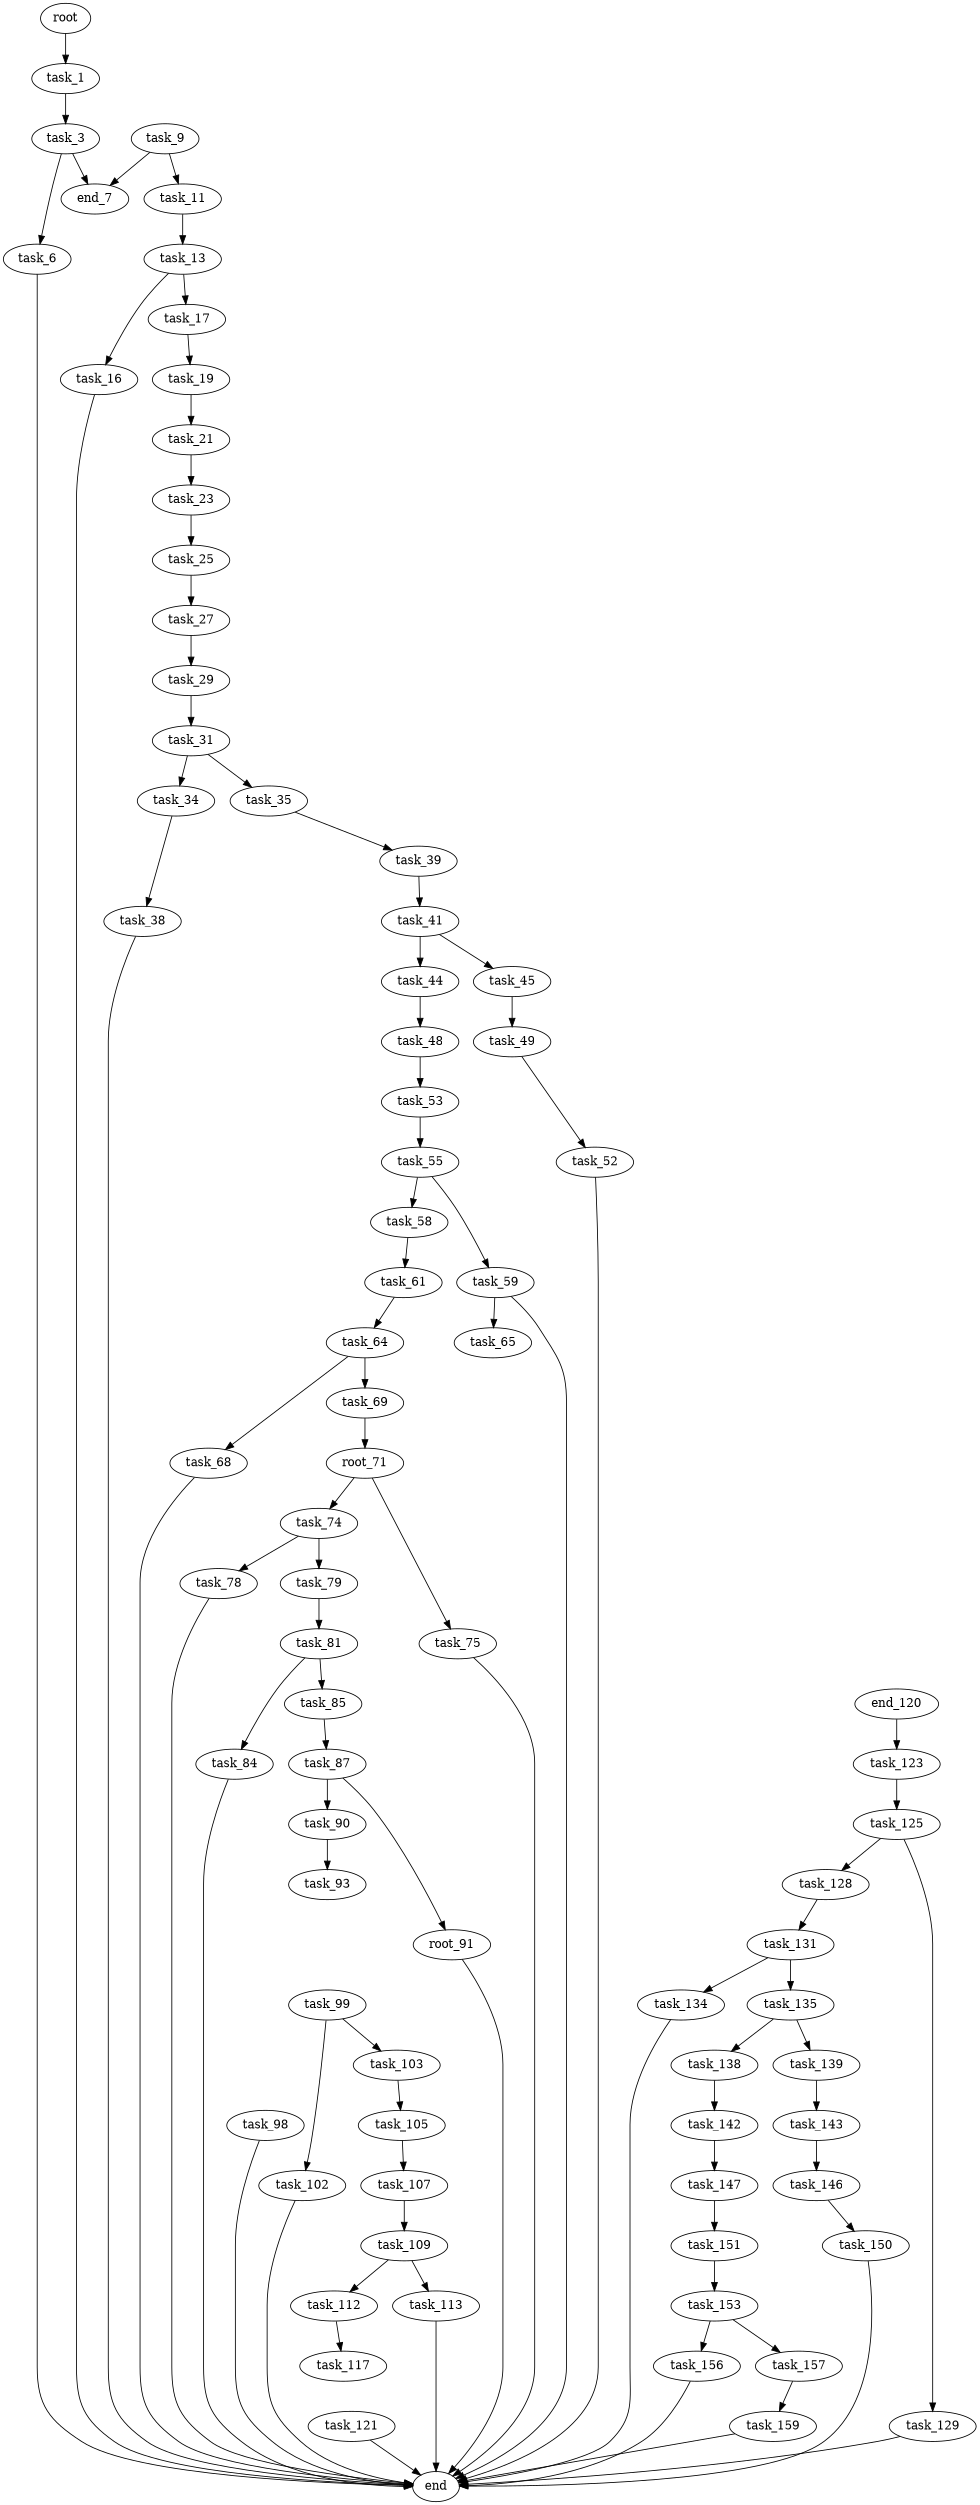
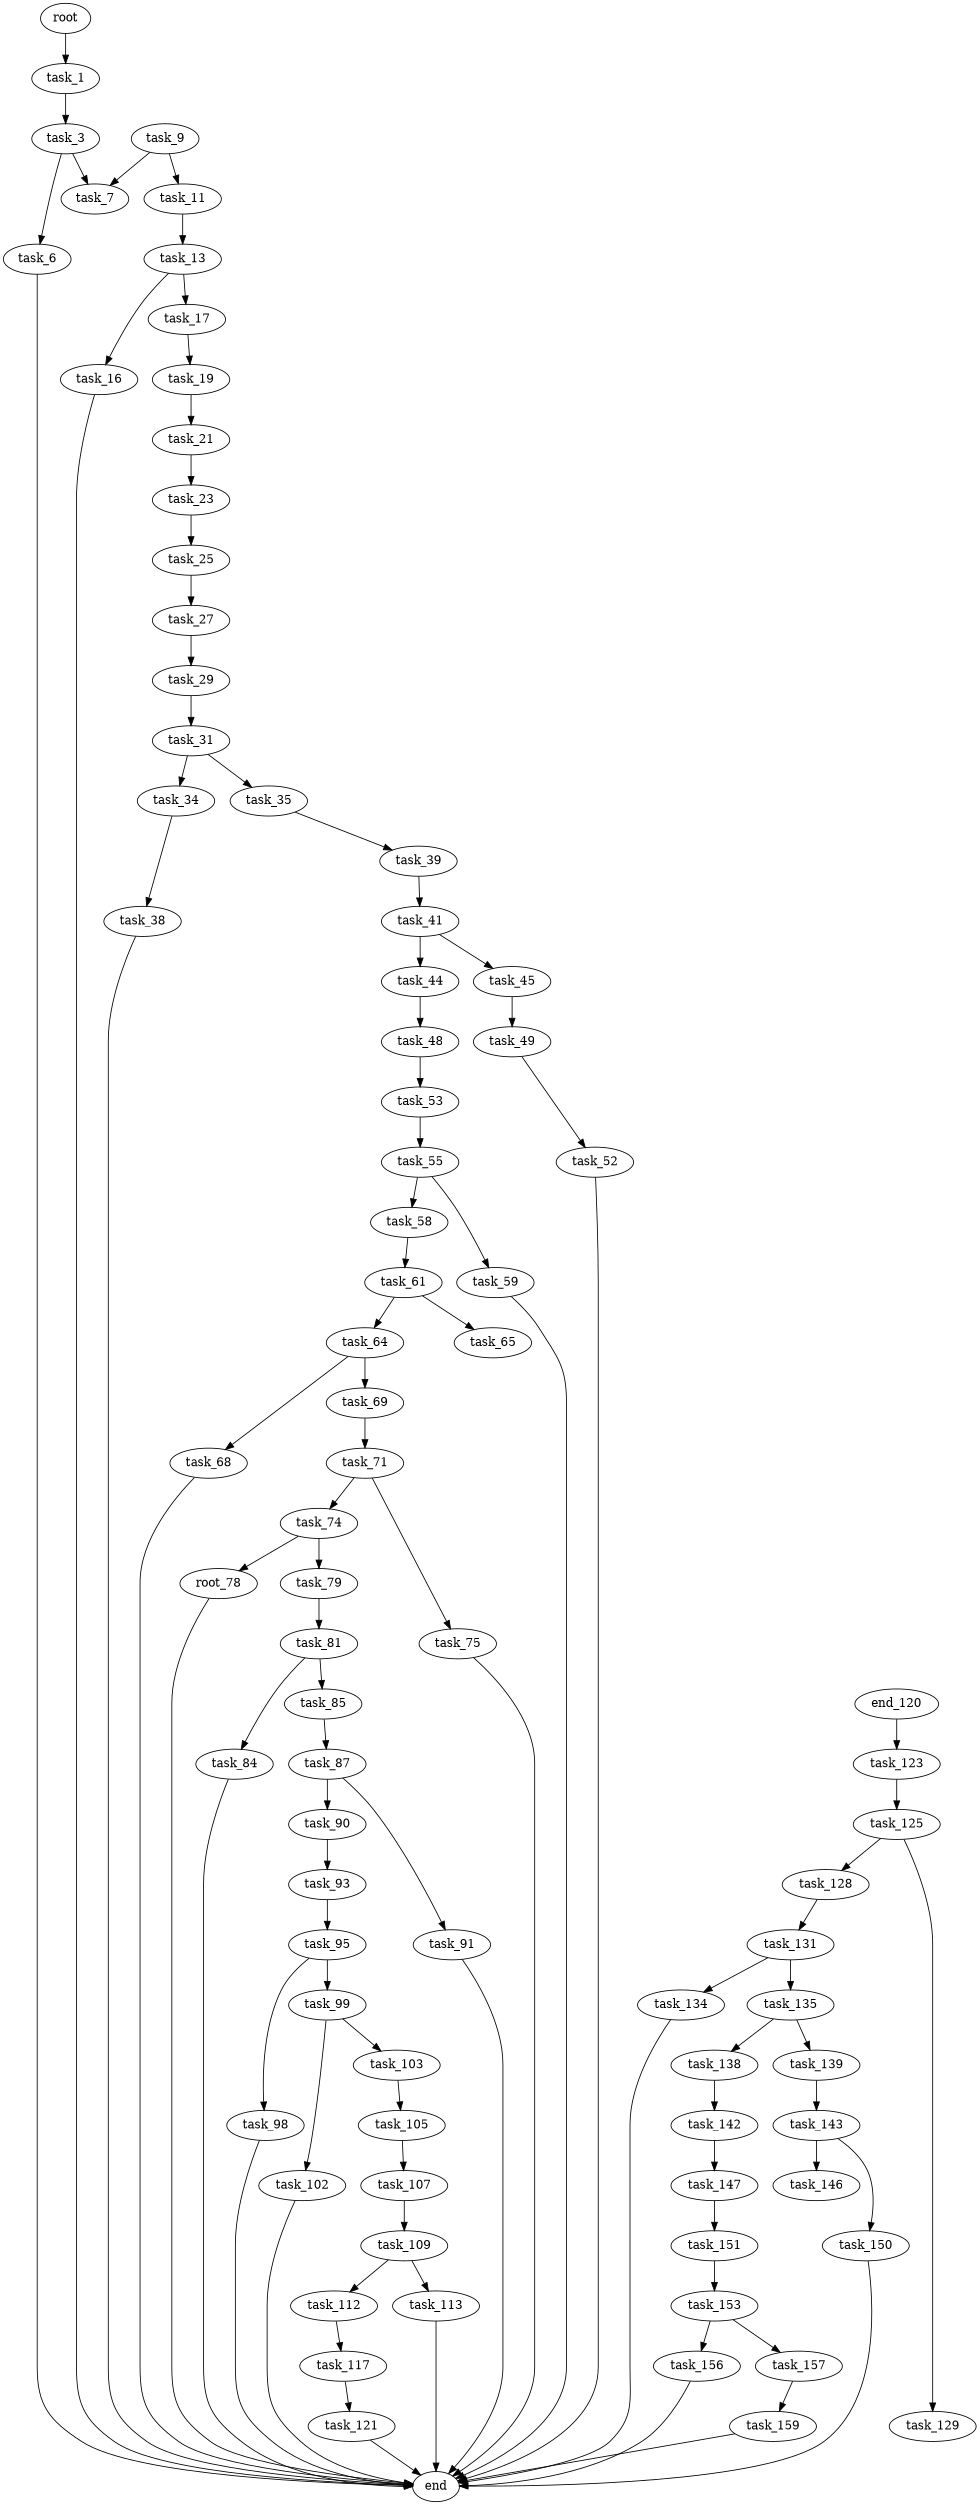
node "end_7": label "end_7" -> "task_7"
edge "task_59" -> "task_65": now "task_61" -> "task_65"
node "root_71": label "root_71" -> "task_71"
node "task_78": label "task_78" -> "root_78"
node "task_95": added
node "root_91": label "root_91" -> "task_91"
edge "task_146" -> "task_150": now "task_143" -> "task_150"
edge "task_117" -> "task_121": added
edge "task_129" -> "end": removed
